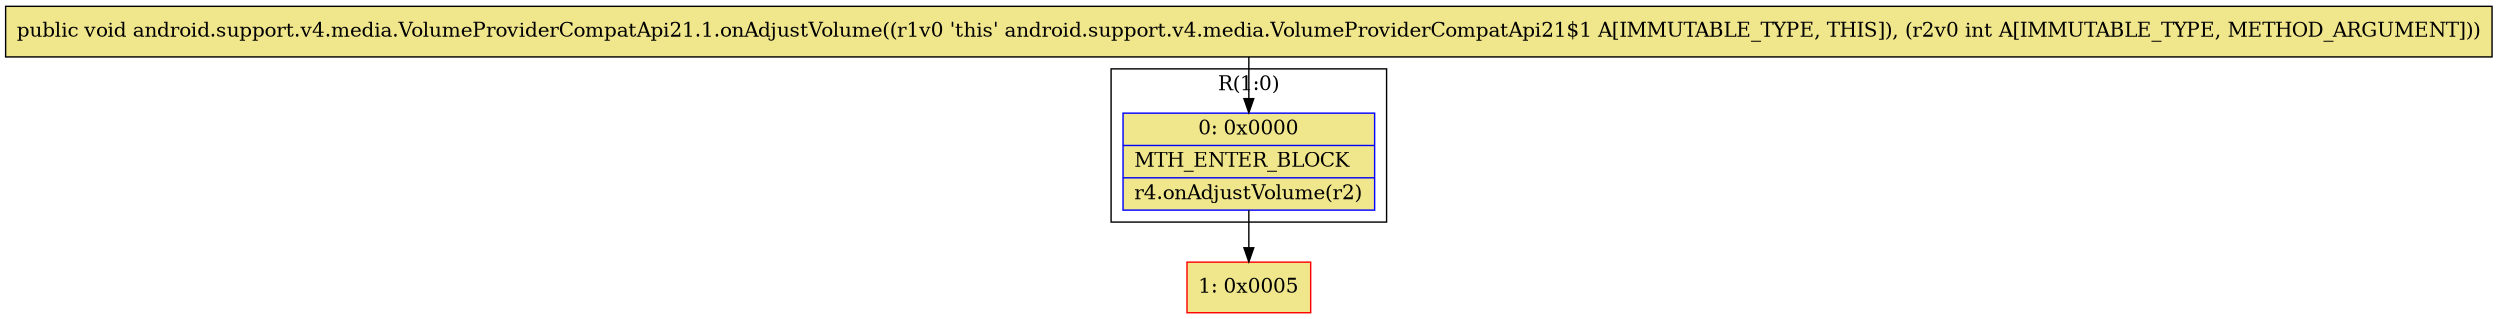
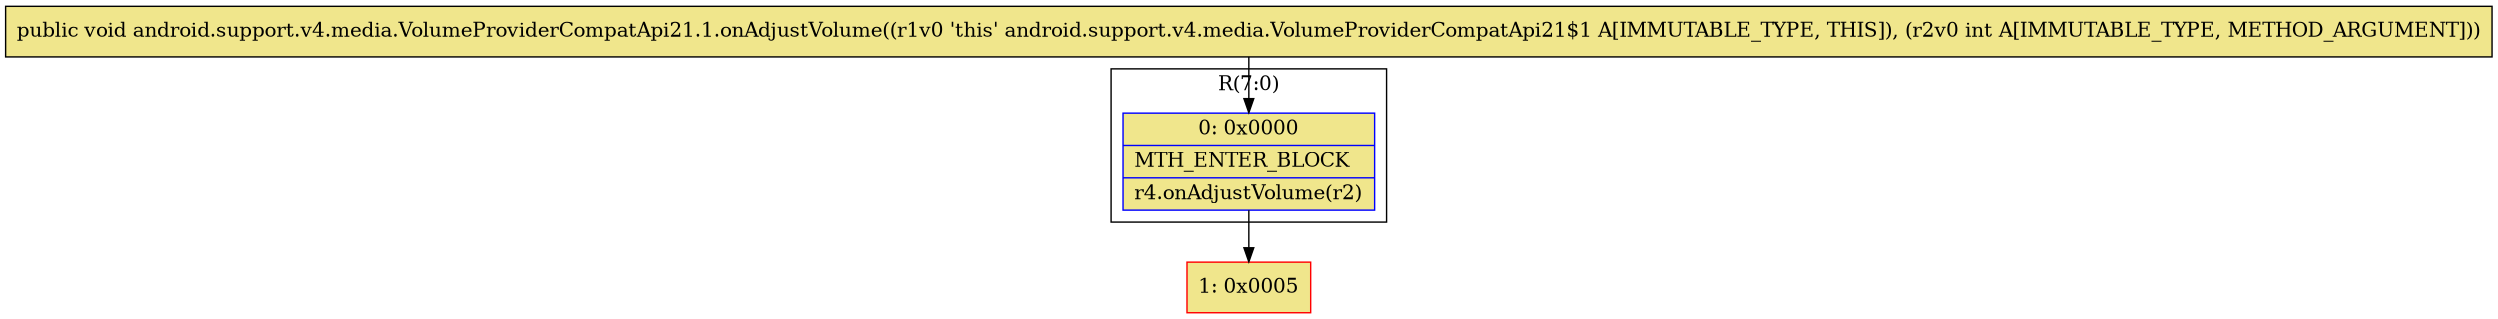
cluster "R(1:0)": label "R(1:0)" -> "R(7:0)"
